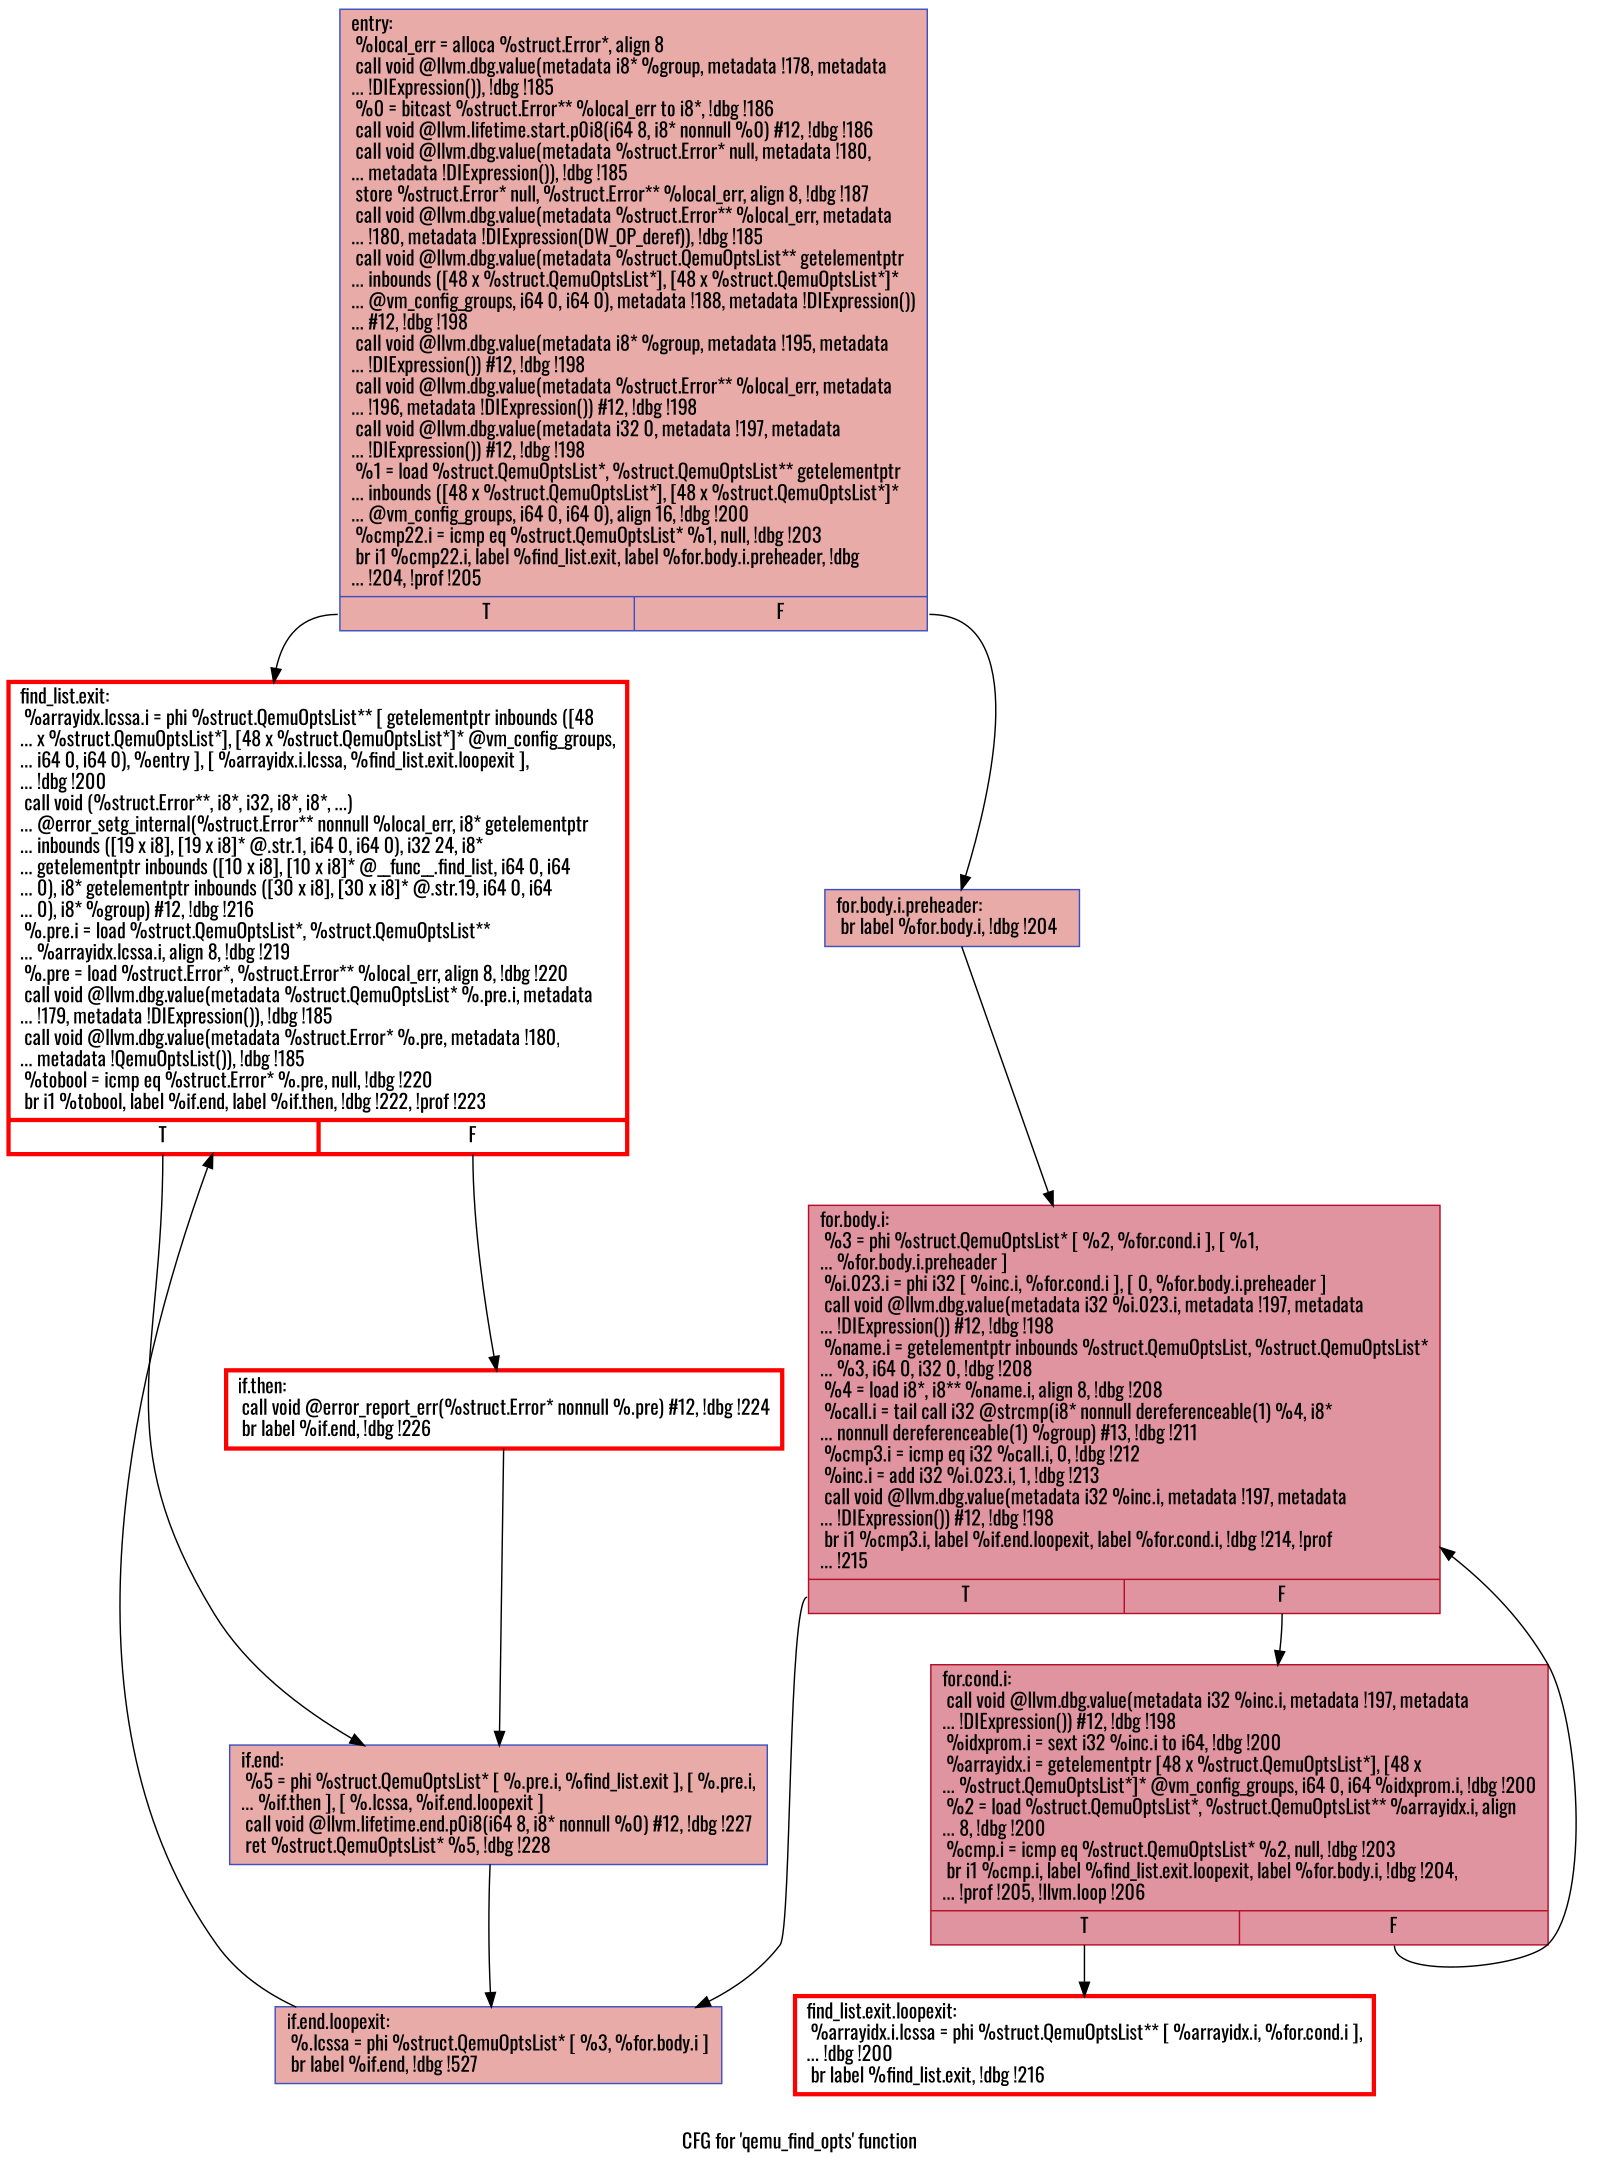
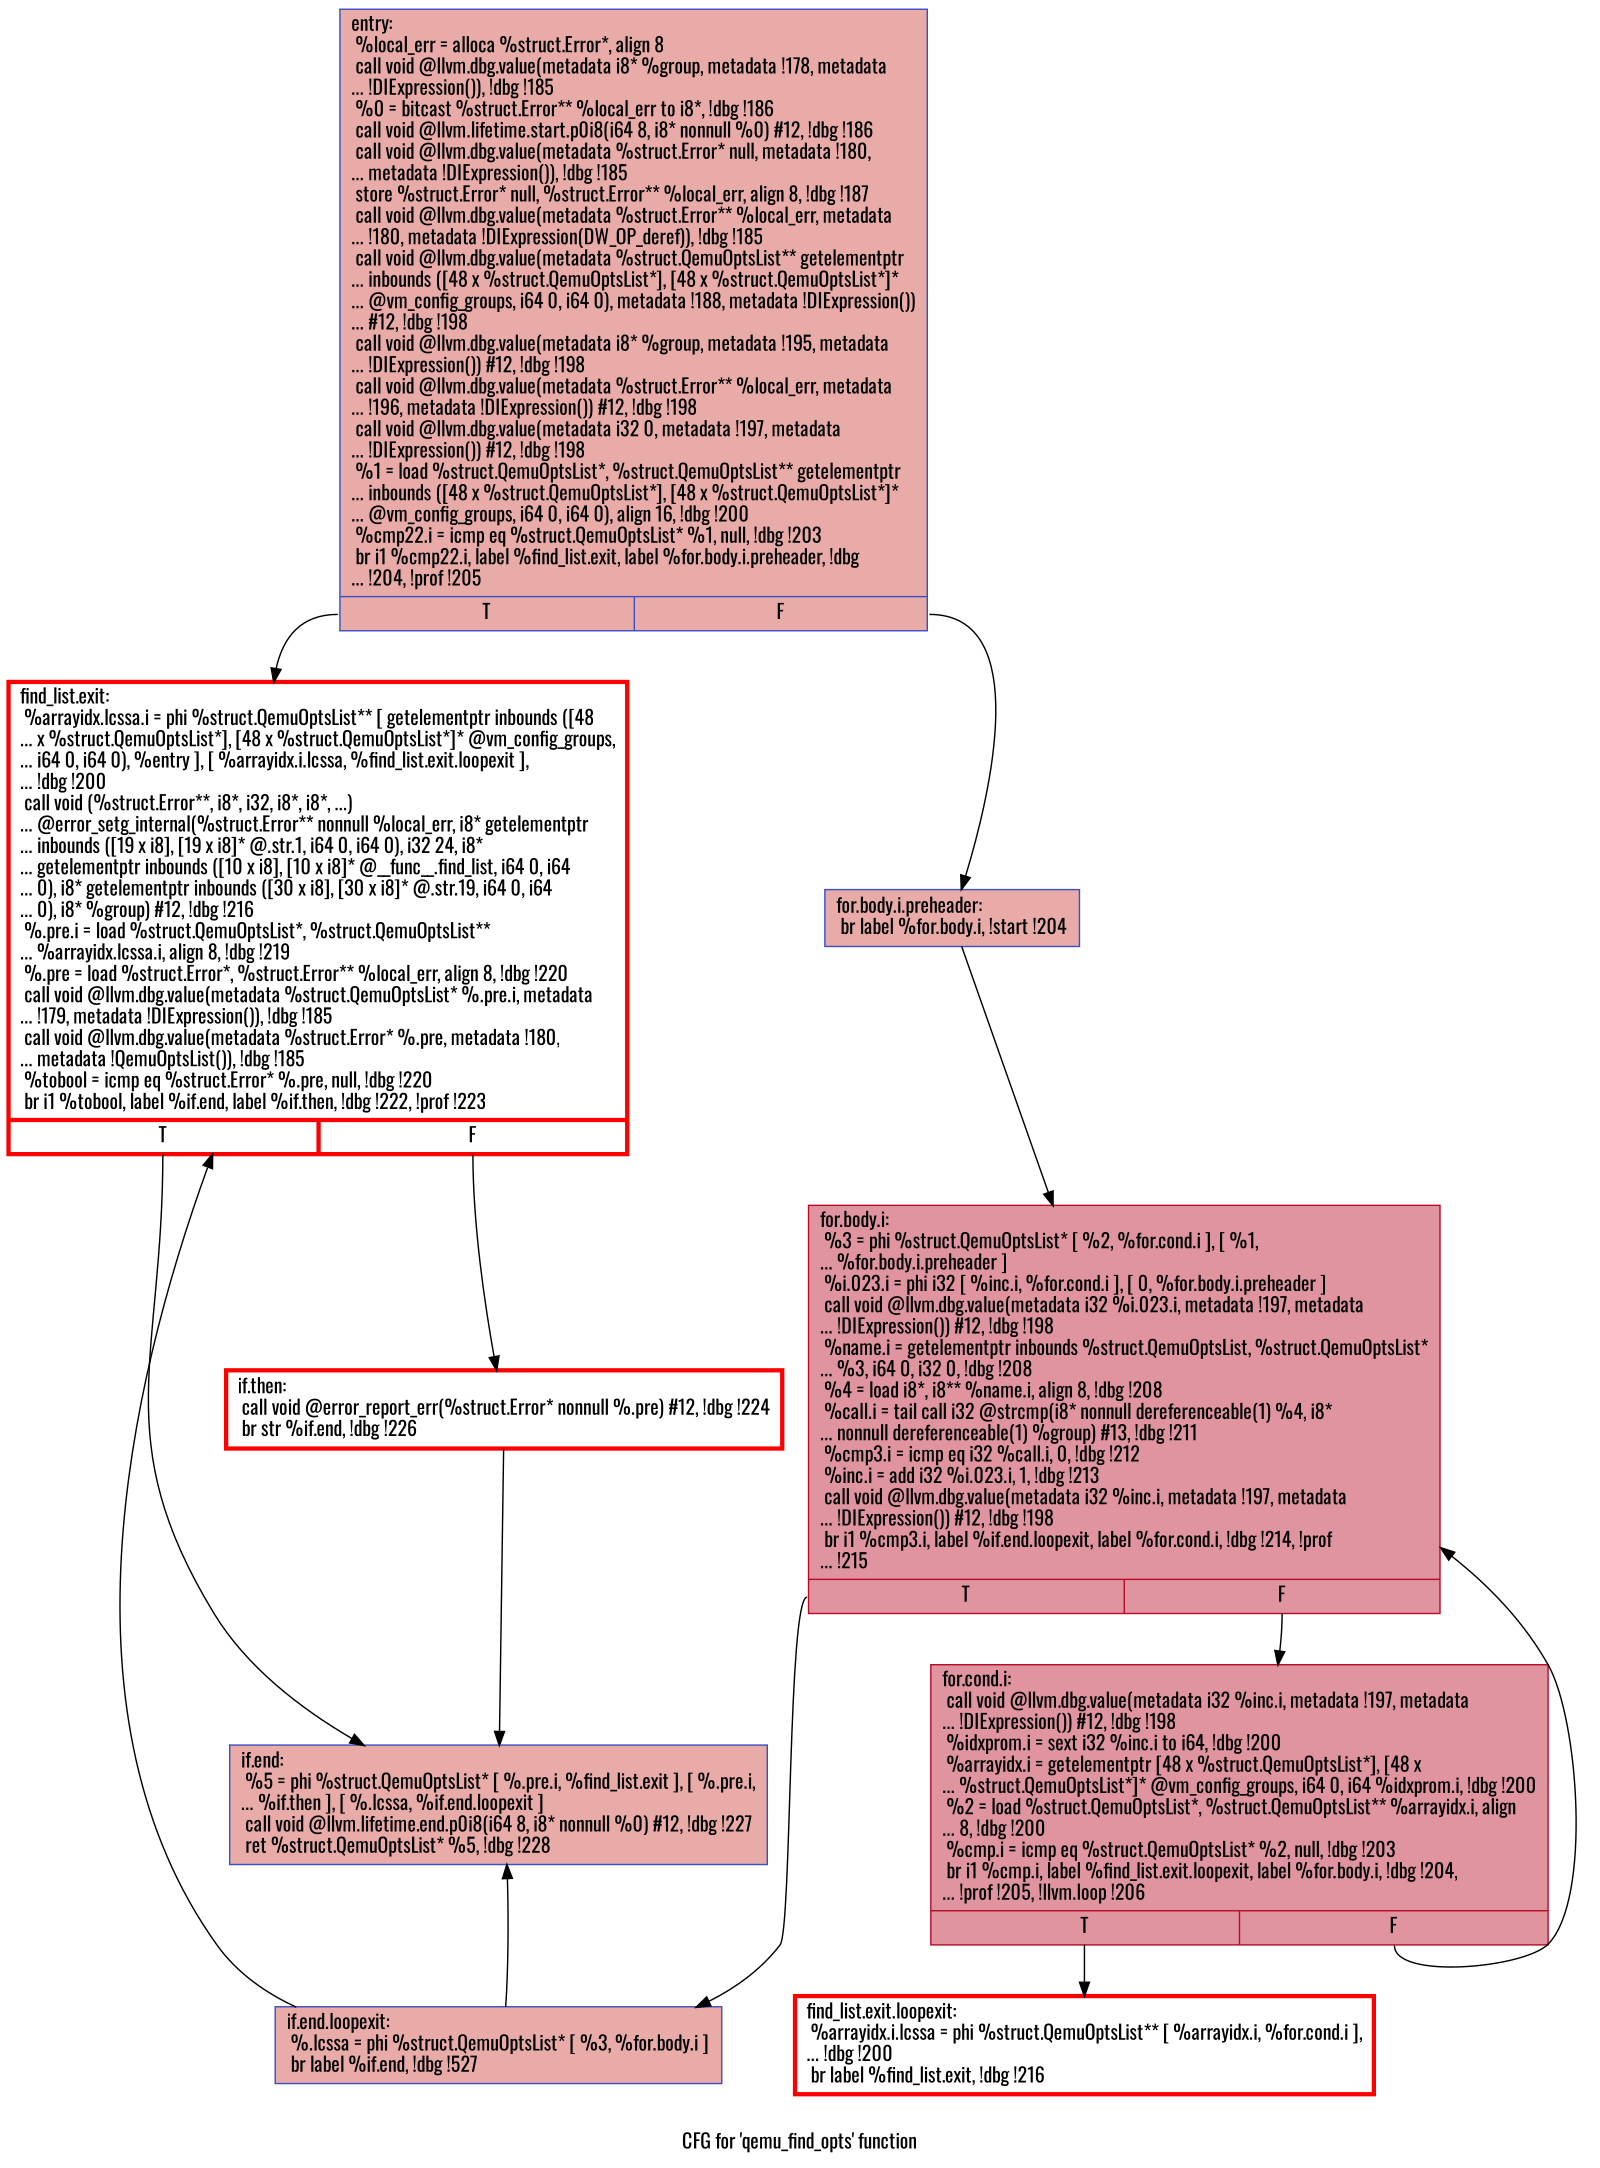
node "for.body.i.preheader:": text "br label %for.body.i, !dbg !204" -> "br label %for.body.i, !start !204"
node "if.then:": text "br label %if.end, !dbg !226" -> "br str %if.end, !dbg !226"
edge "if.end:" -> "if.end.loopexit:": reversed
